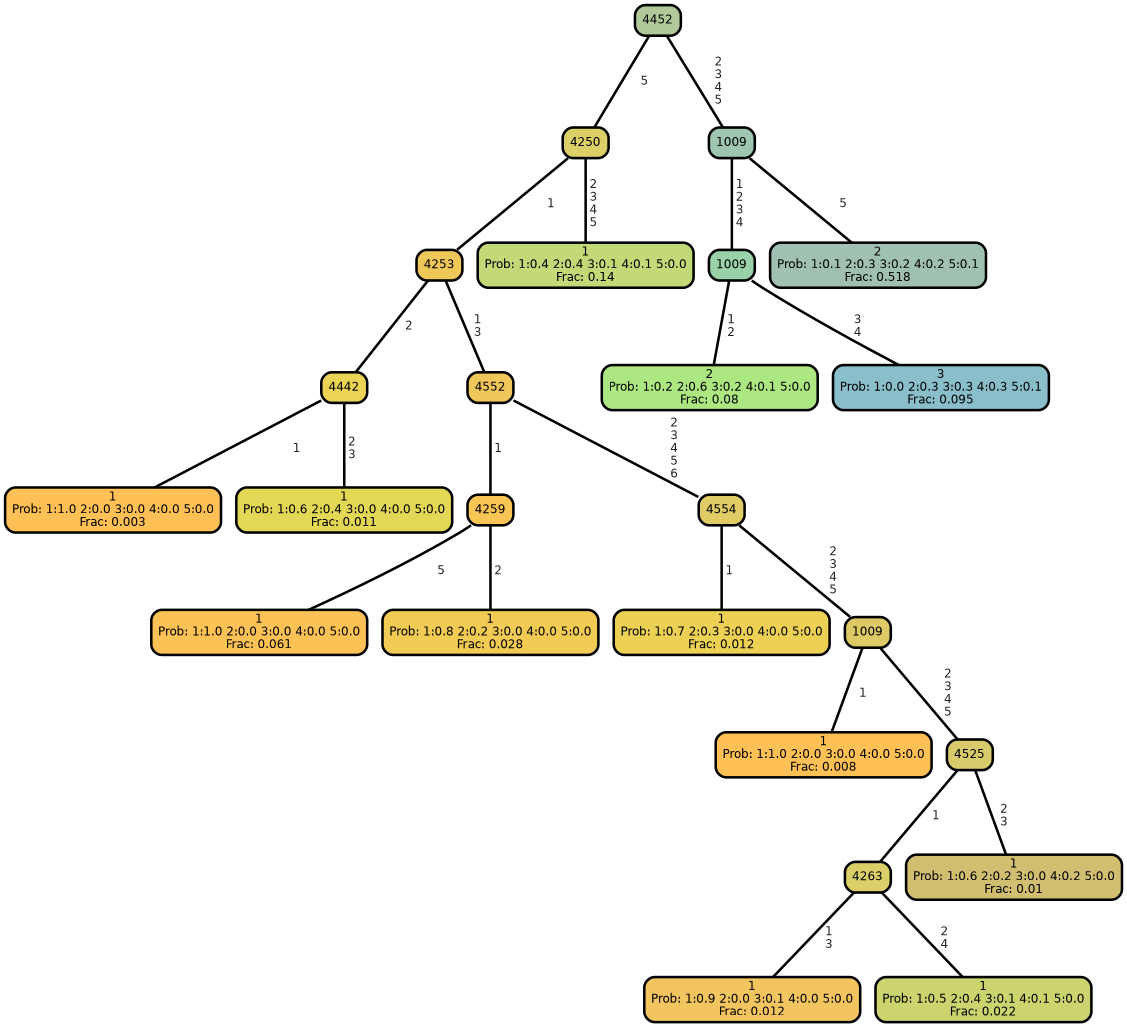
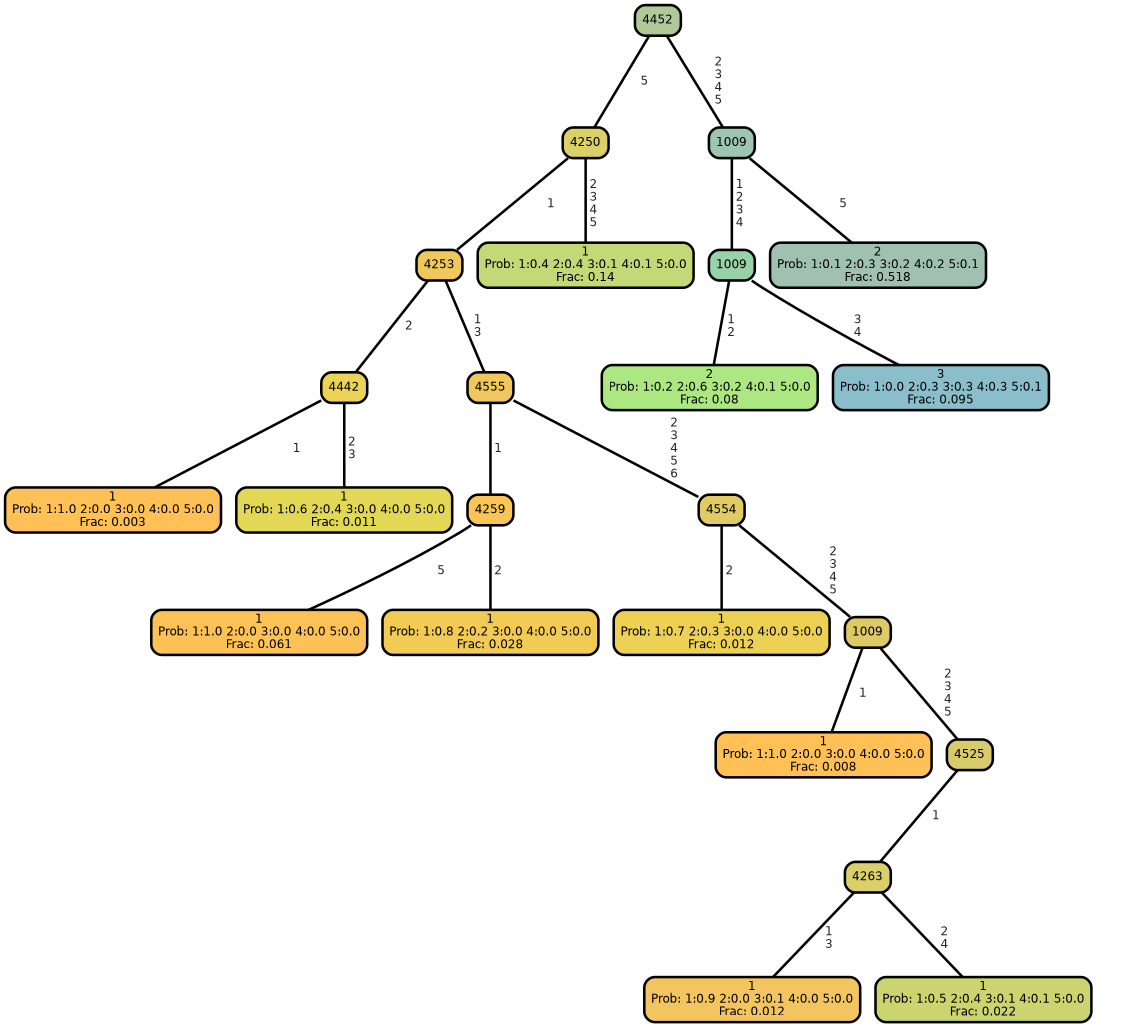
node "4552": label "4552" -> "4555"
edge "4554" -- "1 Prob: 1:0.7 2:0.3 3:0.0 4:0.0 5:0.0 Frac: 0.012": label " 1" -> " 2"
node "1 Prob: 1:0.6 2:0.2 3:0.0 4:0.2 5:0.0 Frac: 0.01": removed
